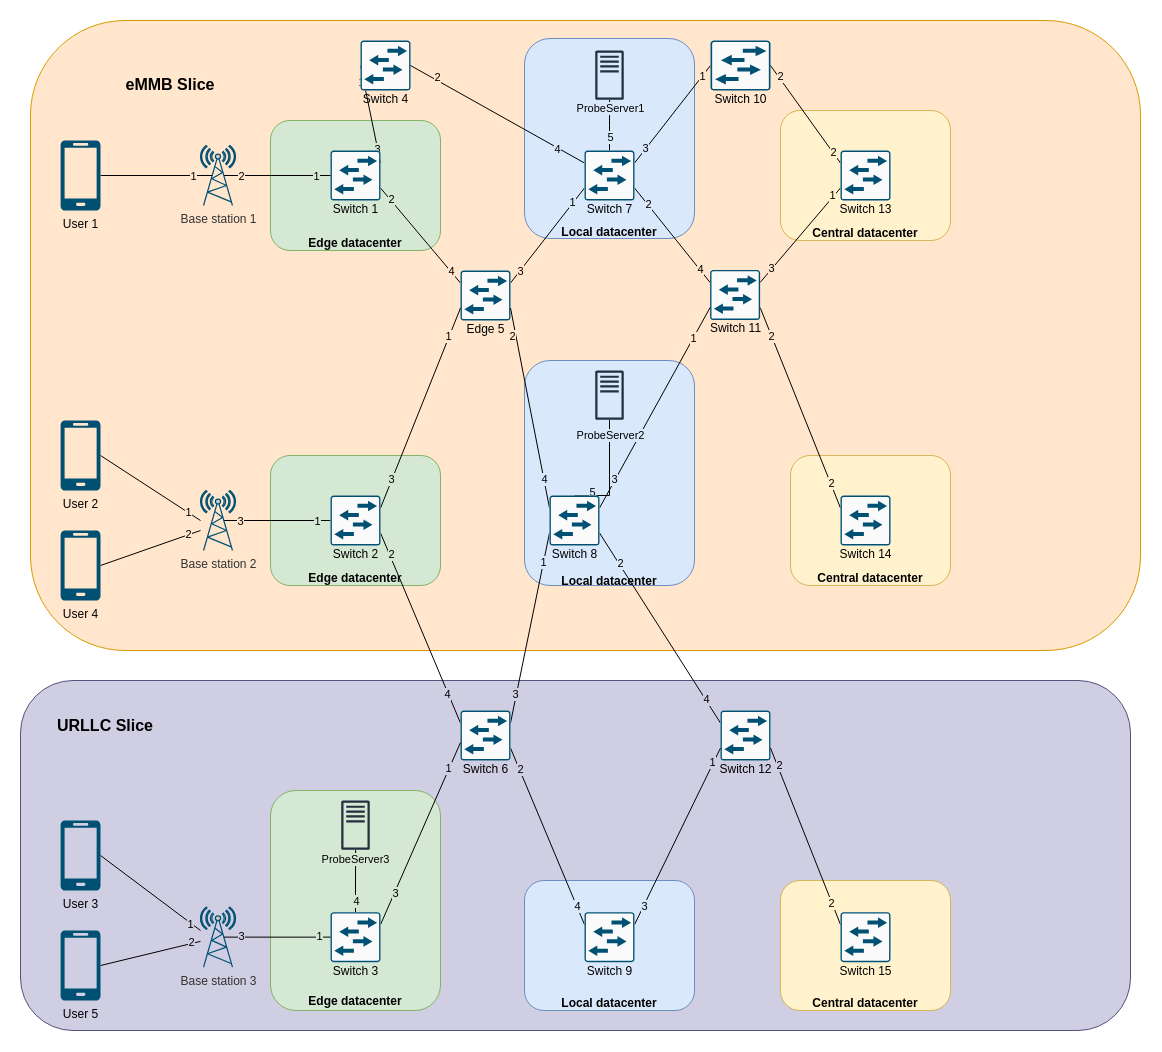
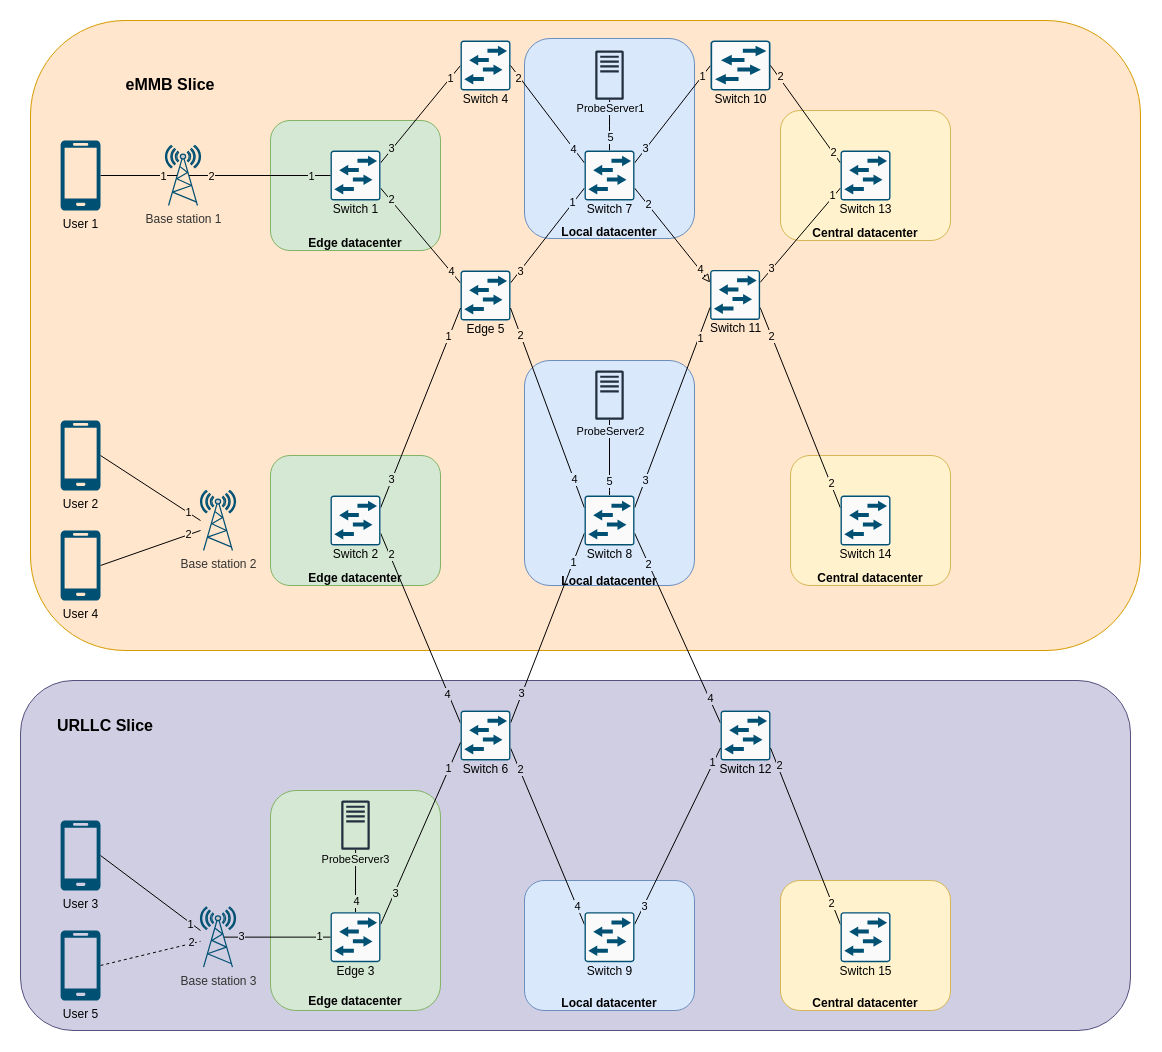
node "Switch 4": moved (386, 66) -> (486, 66)
node "Base station 1": moved (218, 176) -> (183, 176)
edge "Switch 7" -- "Switch 11": arrowhead none -> block
edge "Base station 2" -- "Switch 2": removed, labels "3", "1"
node "Switch 8": moved (575, 521) -> (610, 521)
edge "Base station 3" -- "User 5": style solid -> dashed
node "Switch 3": label "Switch 3" -> "Edge 3"
